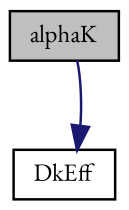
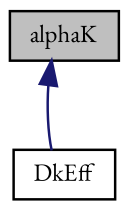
edge "alphaK" -> "DkEff": reversed
